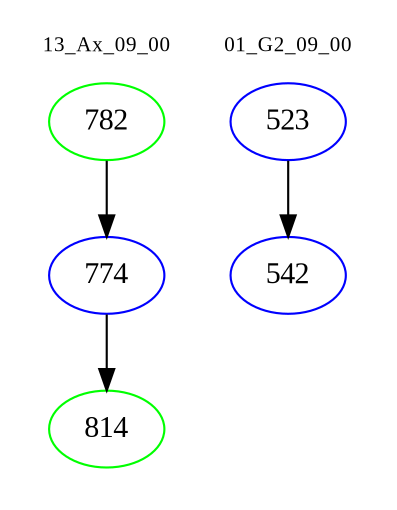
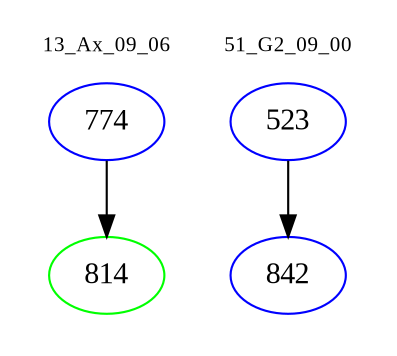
cluster "13_Ax_09_00": label "13_Ax_09_00" -> "13_Ax_09_06"
cluster "01_G2_09_00": label "01_G2_09_00" -> "51_G2_09_00"
node "782": removed
node "542": label "542" -> "842"
